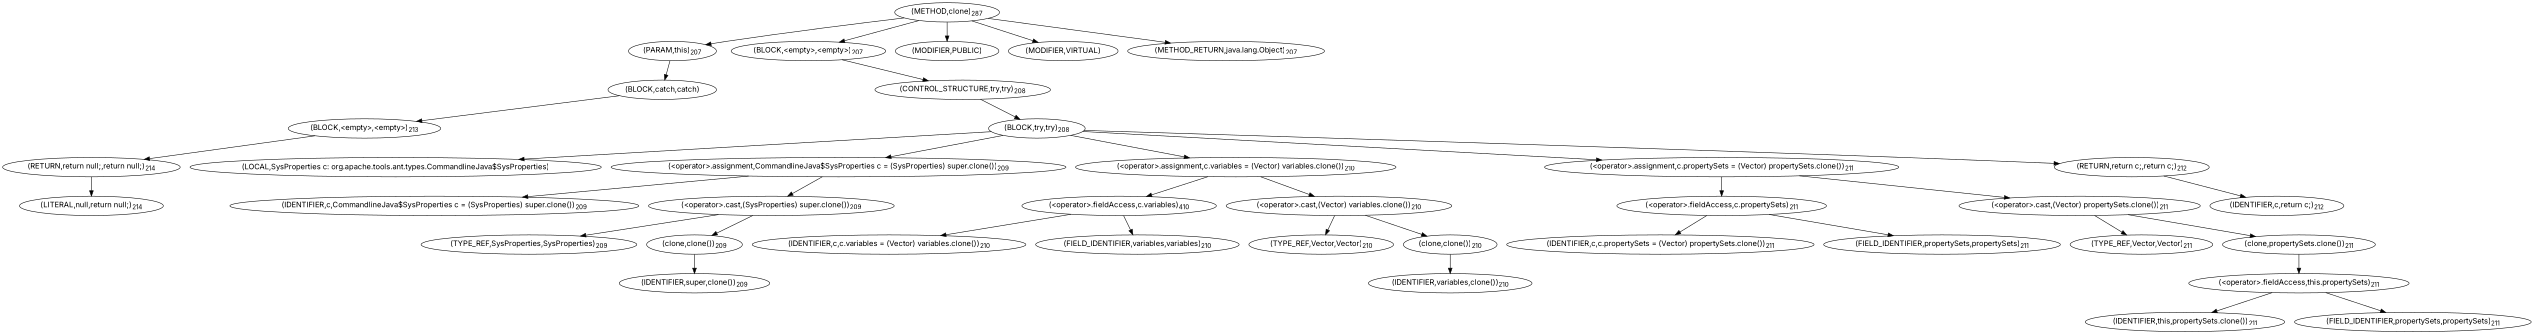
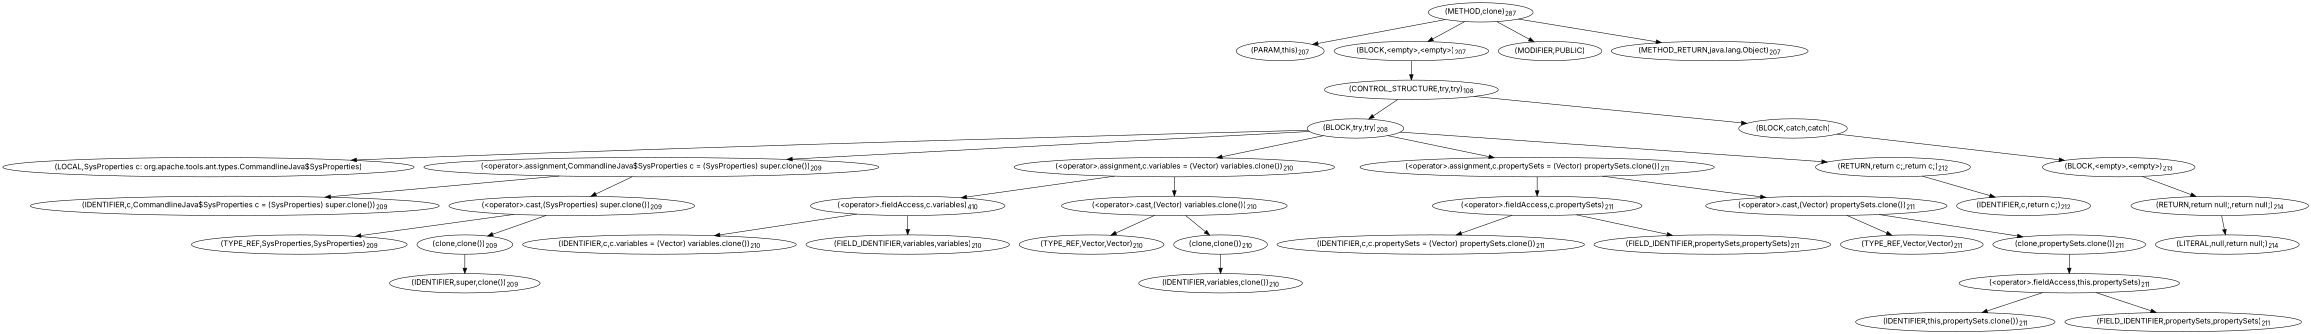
node "(MODIFIER,VIRTUAL)": removed
edge "(PARAM,this)" -> "(BLOCK,catch,catch)": now "(CONTROL_STRUCTURE,try,try)" -> "(BLOCK,catch,catch)"
node "(CONTROL_STRUCTURE,try,try)": text "208" -> "108"
